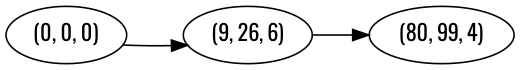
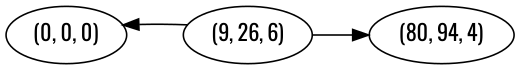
node "(80, 99, 4)": label "(80, 99, 4)" -> "(80, 94, 4)"
edge "(0, 0, 0)" -> "(9, 26, 6)": reversed
